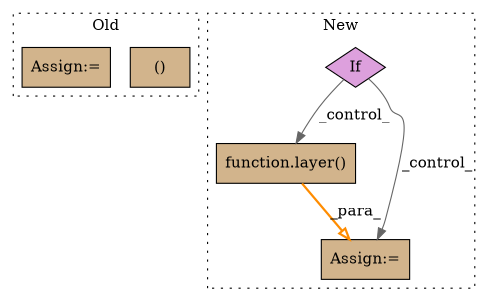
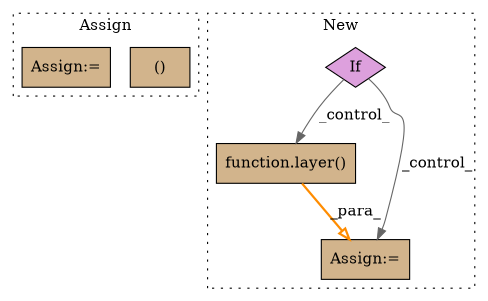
cluster "Old": label "Old" -> "Assign"
